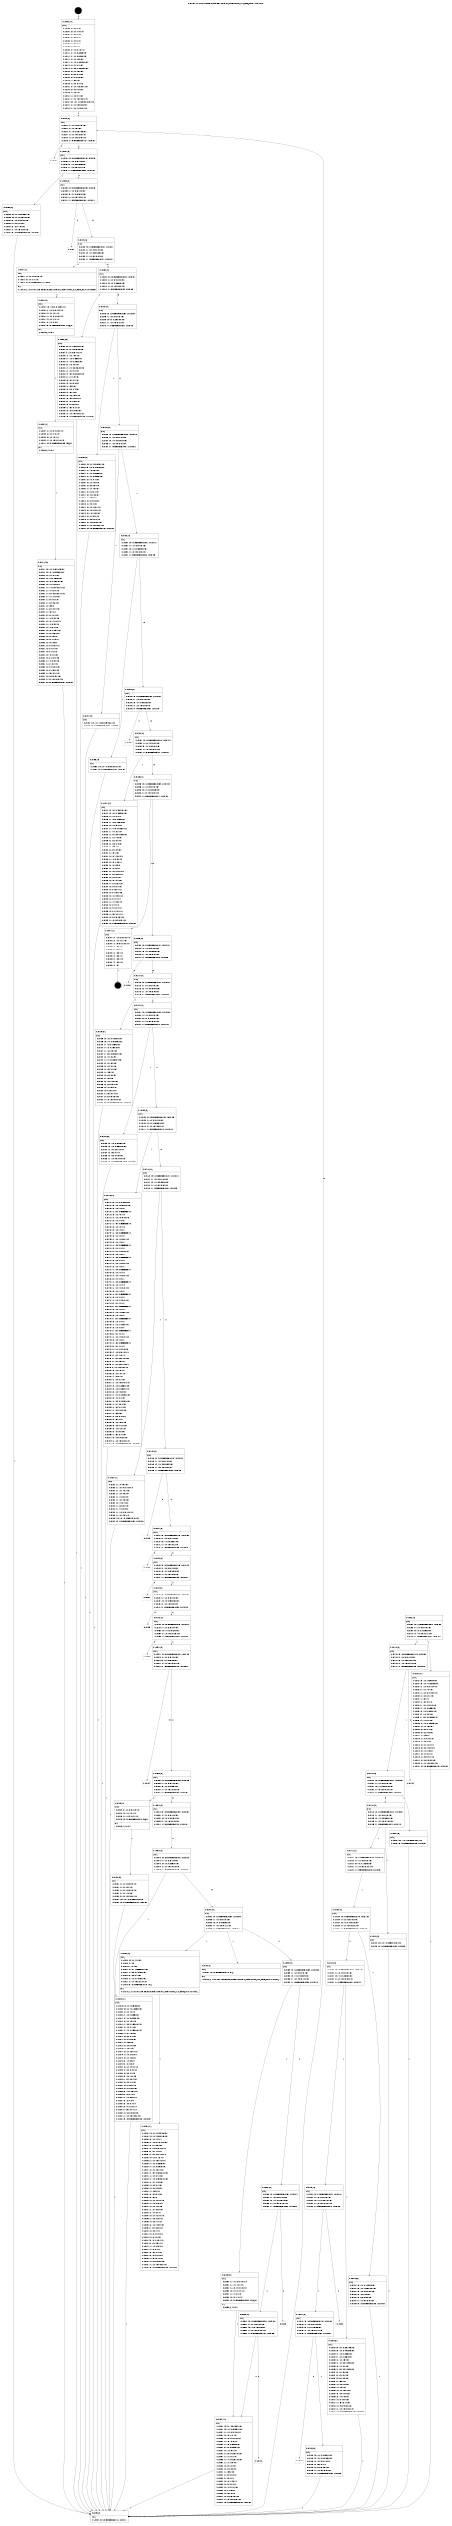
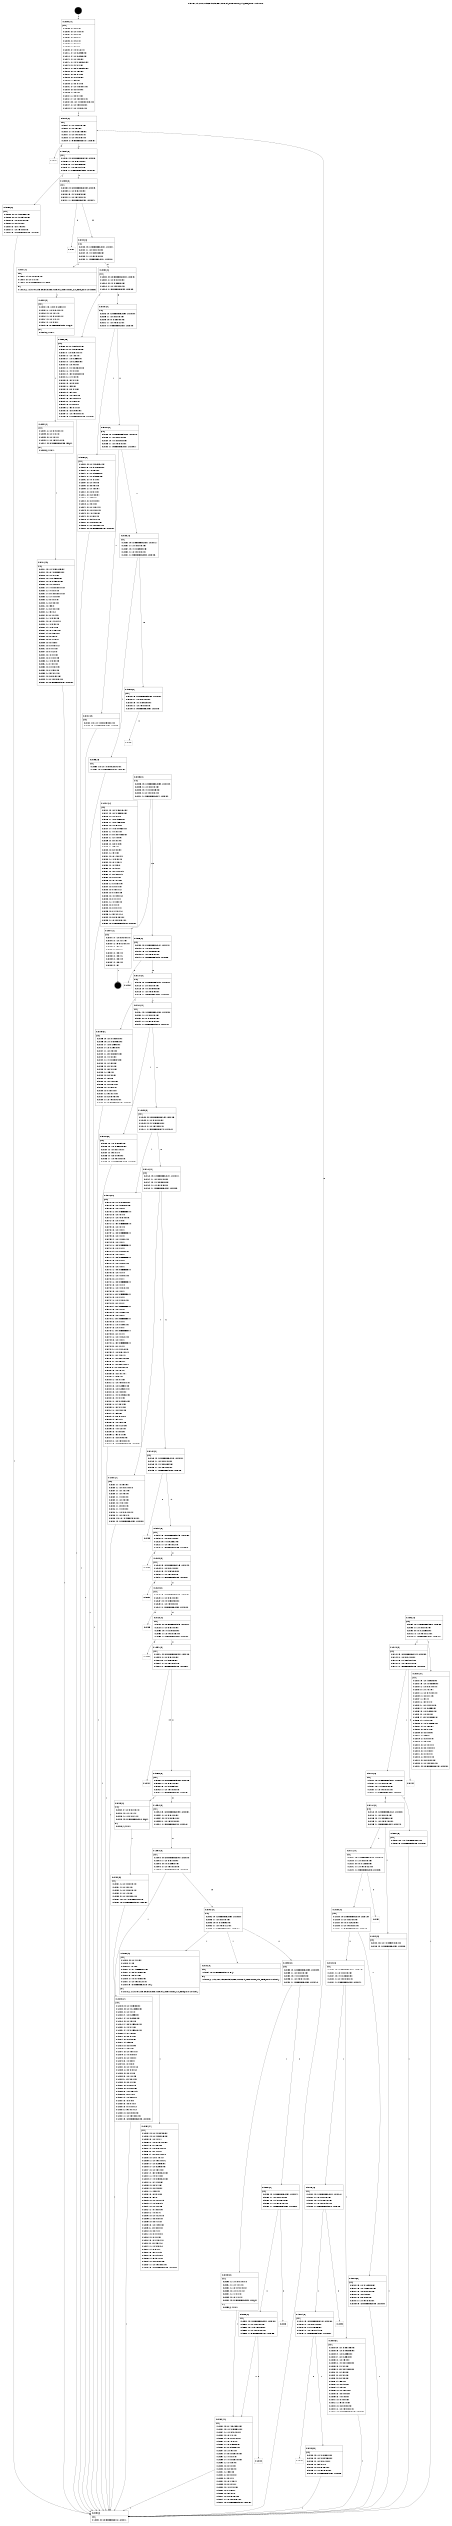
node "0x4013c4 [28]": removed
node "0x401f3f": added
